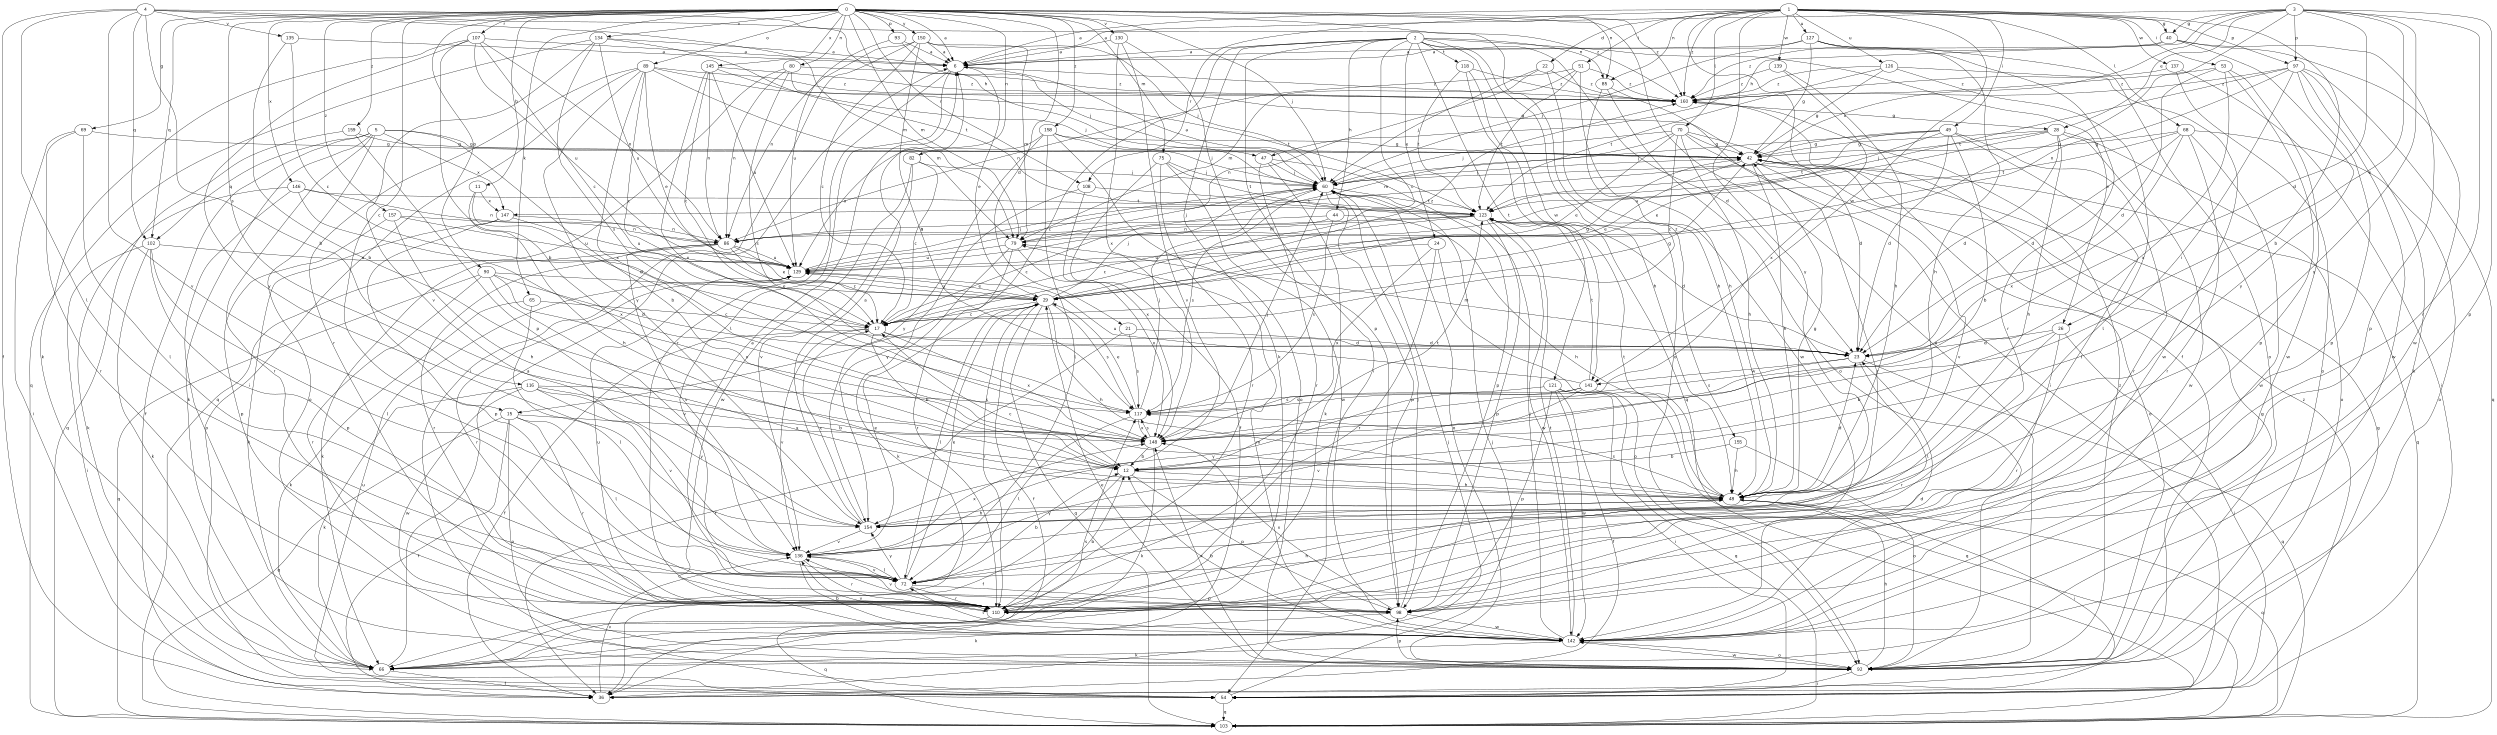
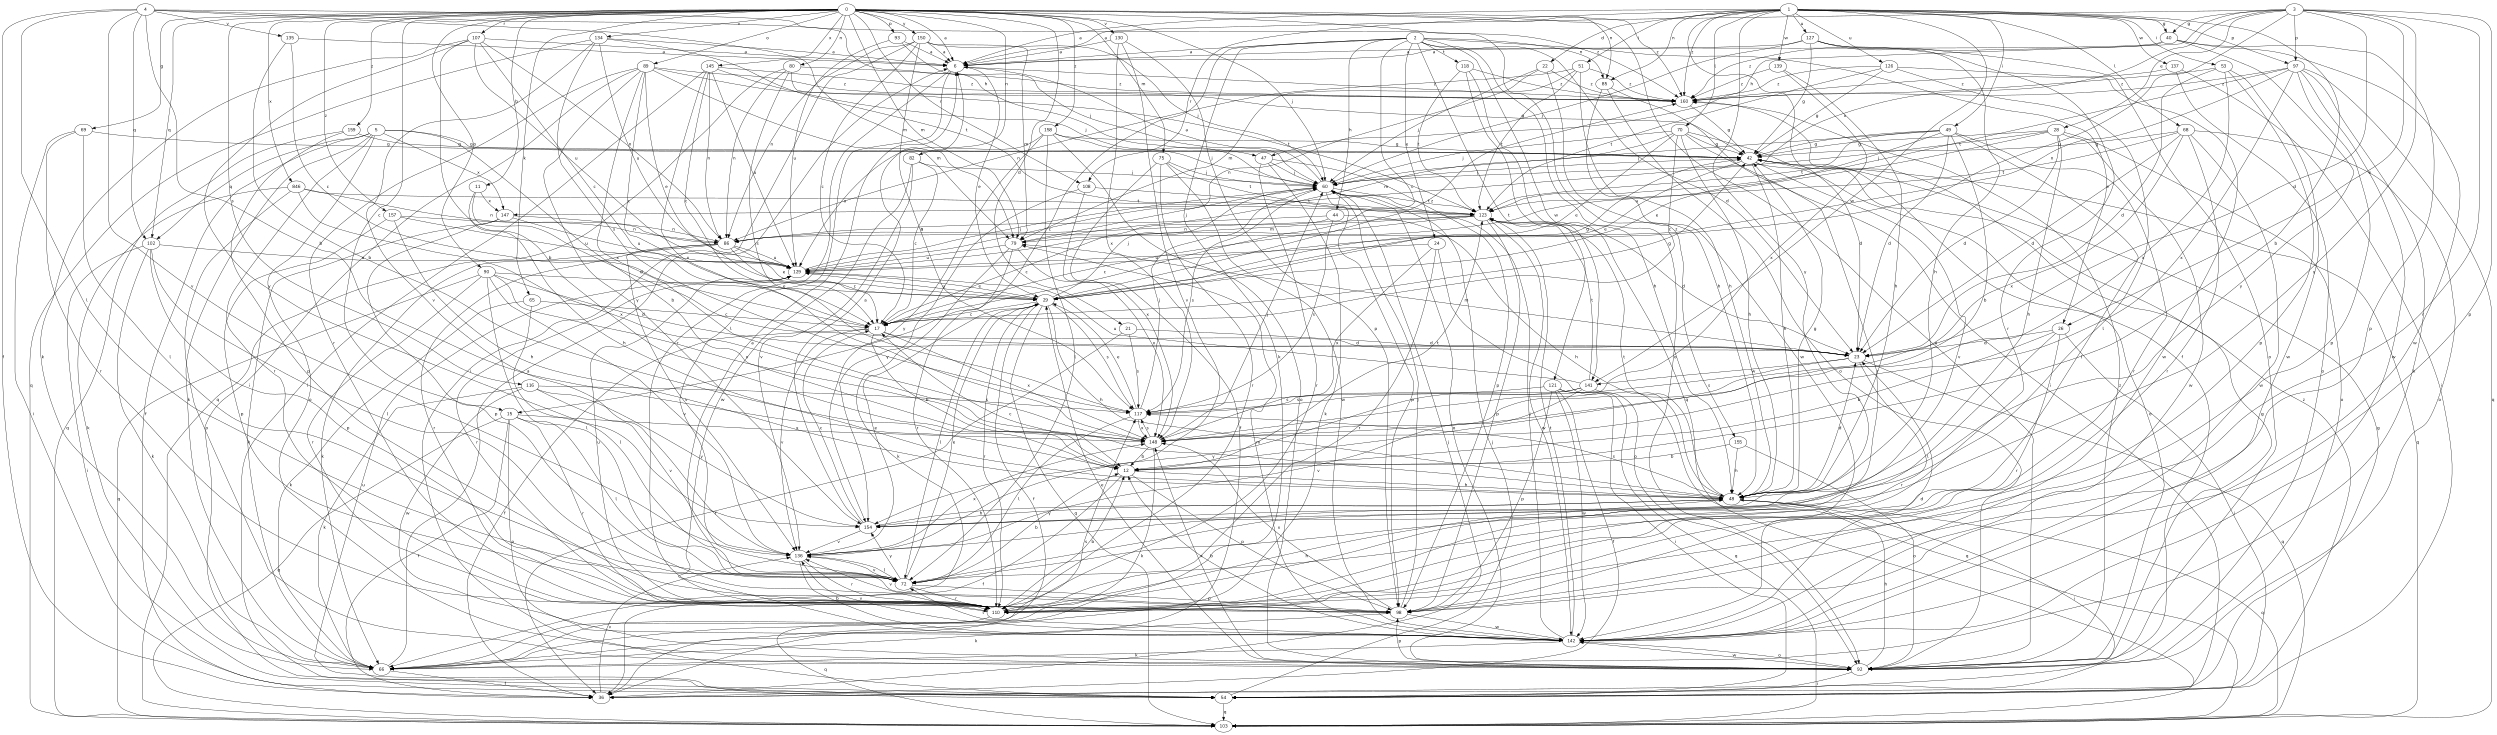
edge "160" -> "28": now "160" -> "42"
node "146": label "146" -> "846"
edge "97" -> "148": label "i" -> "x"
edge "2" -> "54": now "145" -> "54"
edge "159" -> "154": now "159" -> "98"
edge "116" -> "12": removed, label "b"
edge "90" -> "72": added, label "l"
